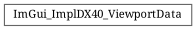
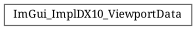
node "ImGui_ImplDX40_ViewportData": label "ImGui_ImplDX40_ViewportData" -> "ImGui_ImplDX10_ViewportData"
